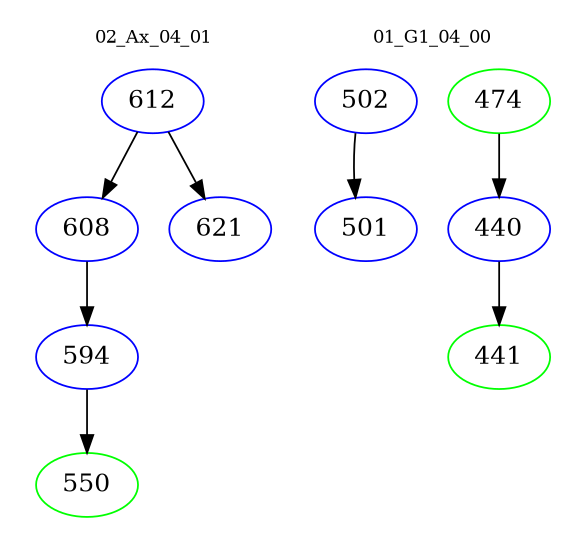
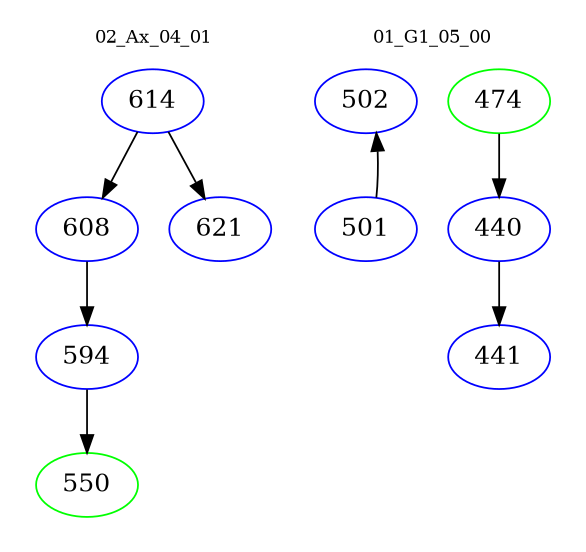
cluster "01_G1_04_00": label "01_G1_04_00" -> "01_G1_05_00"
node "612": label "612" -> "614"
edge "502" -> "501": reversed
node "441": color green -> blue
